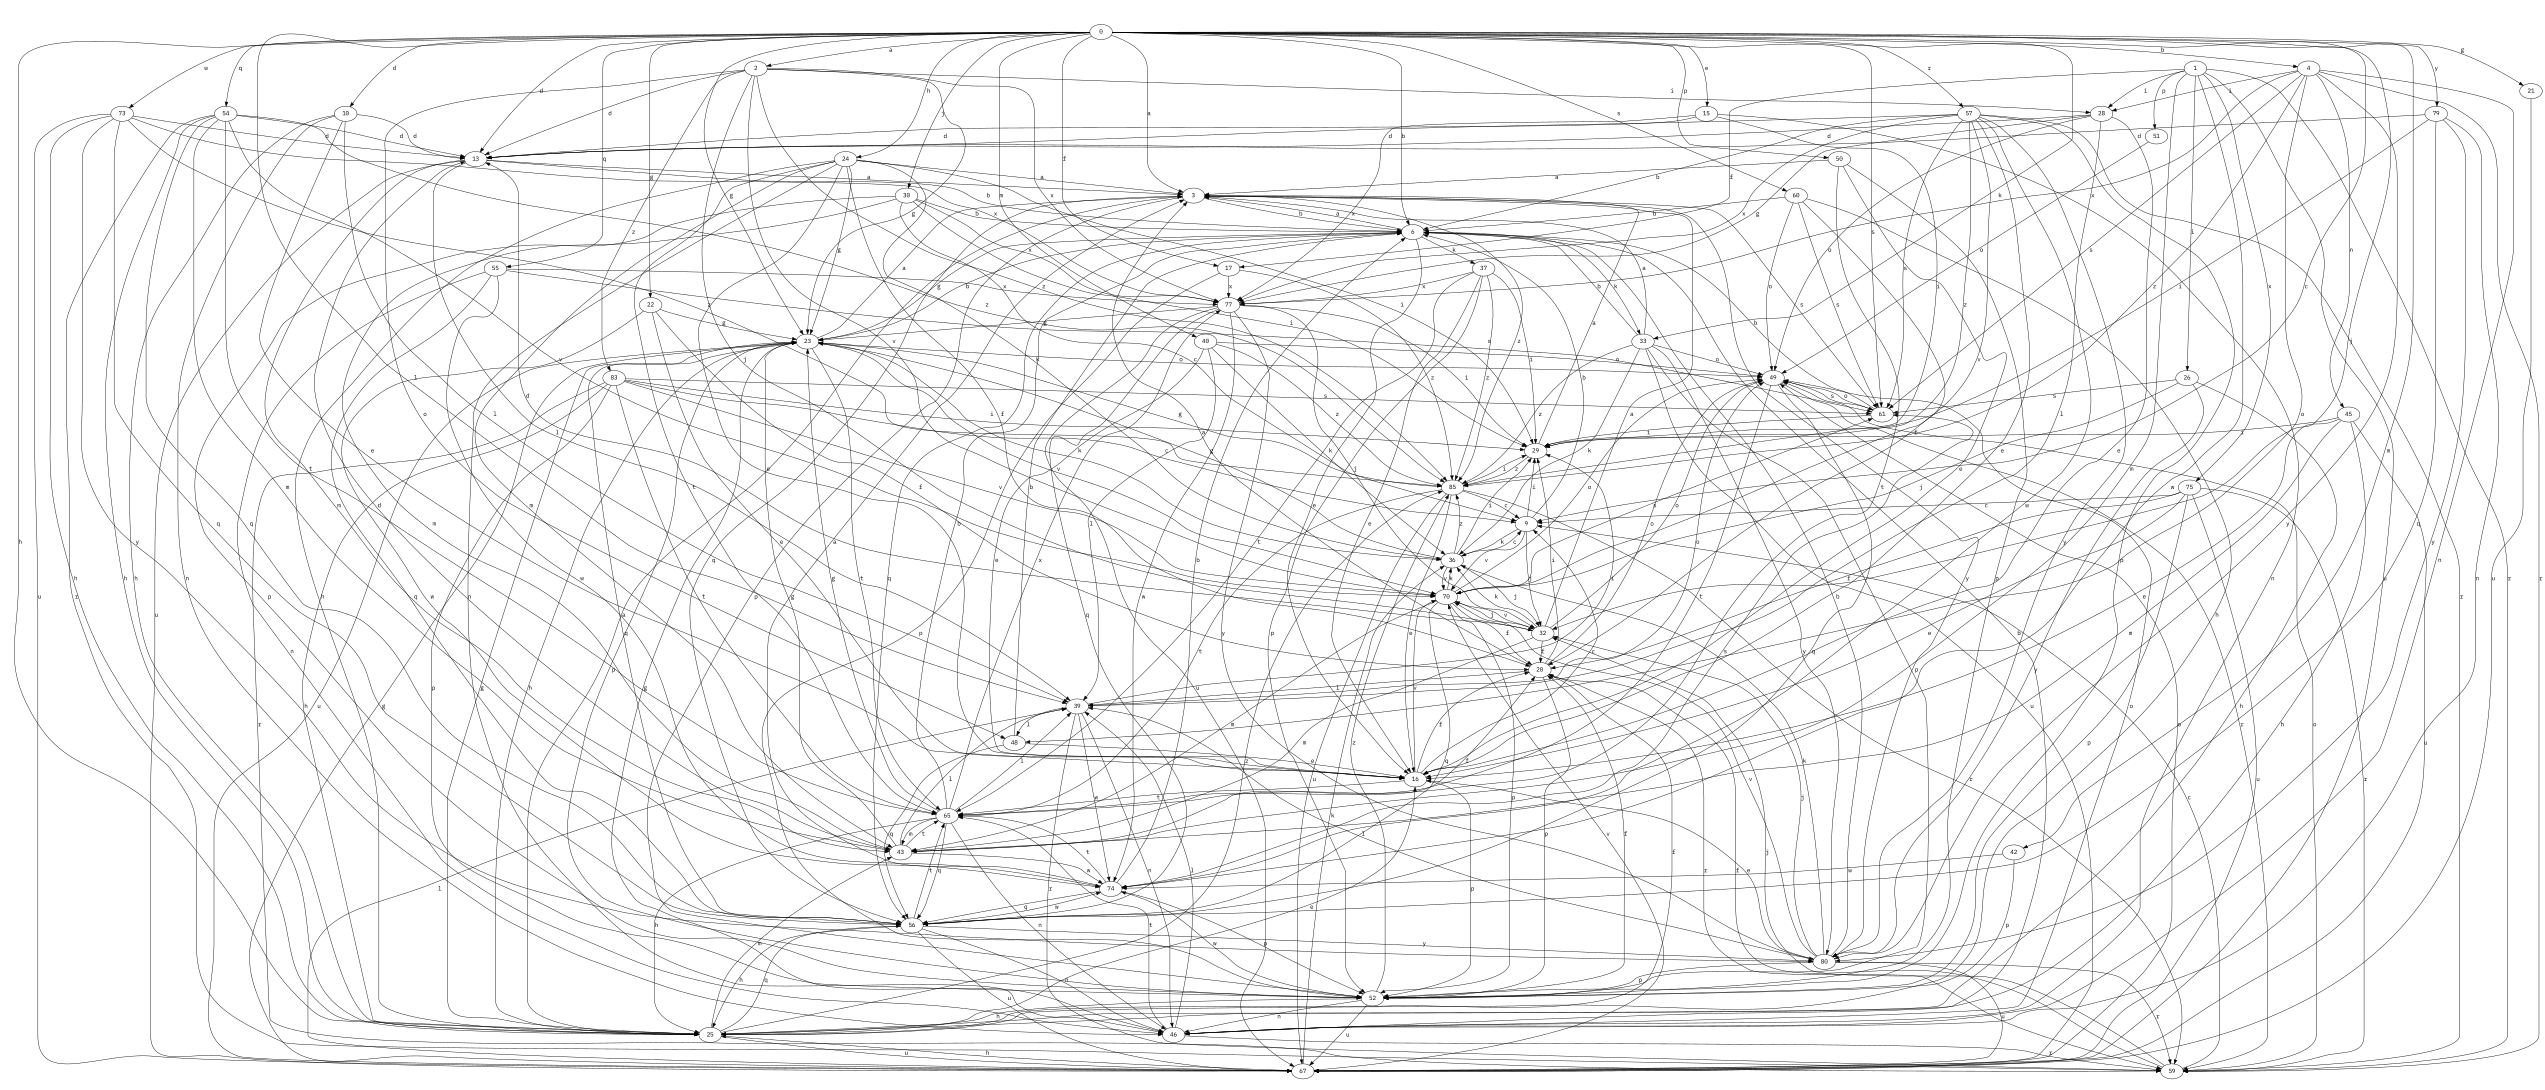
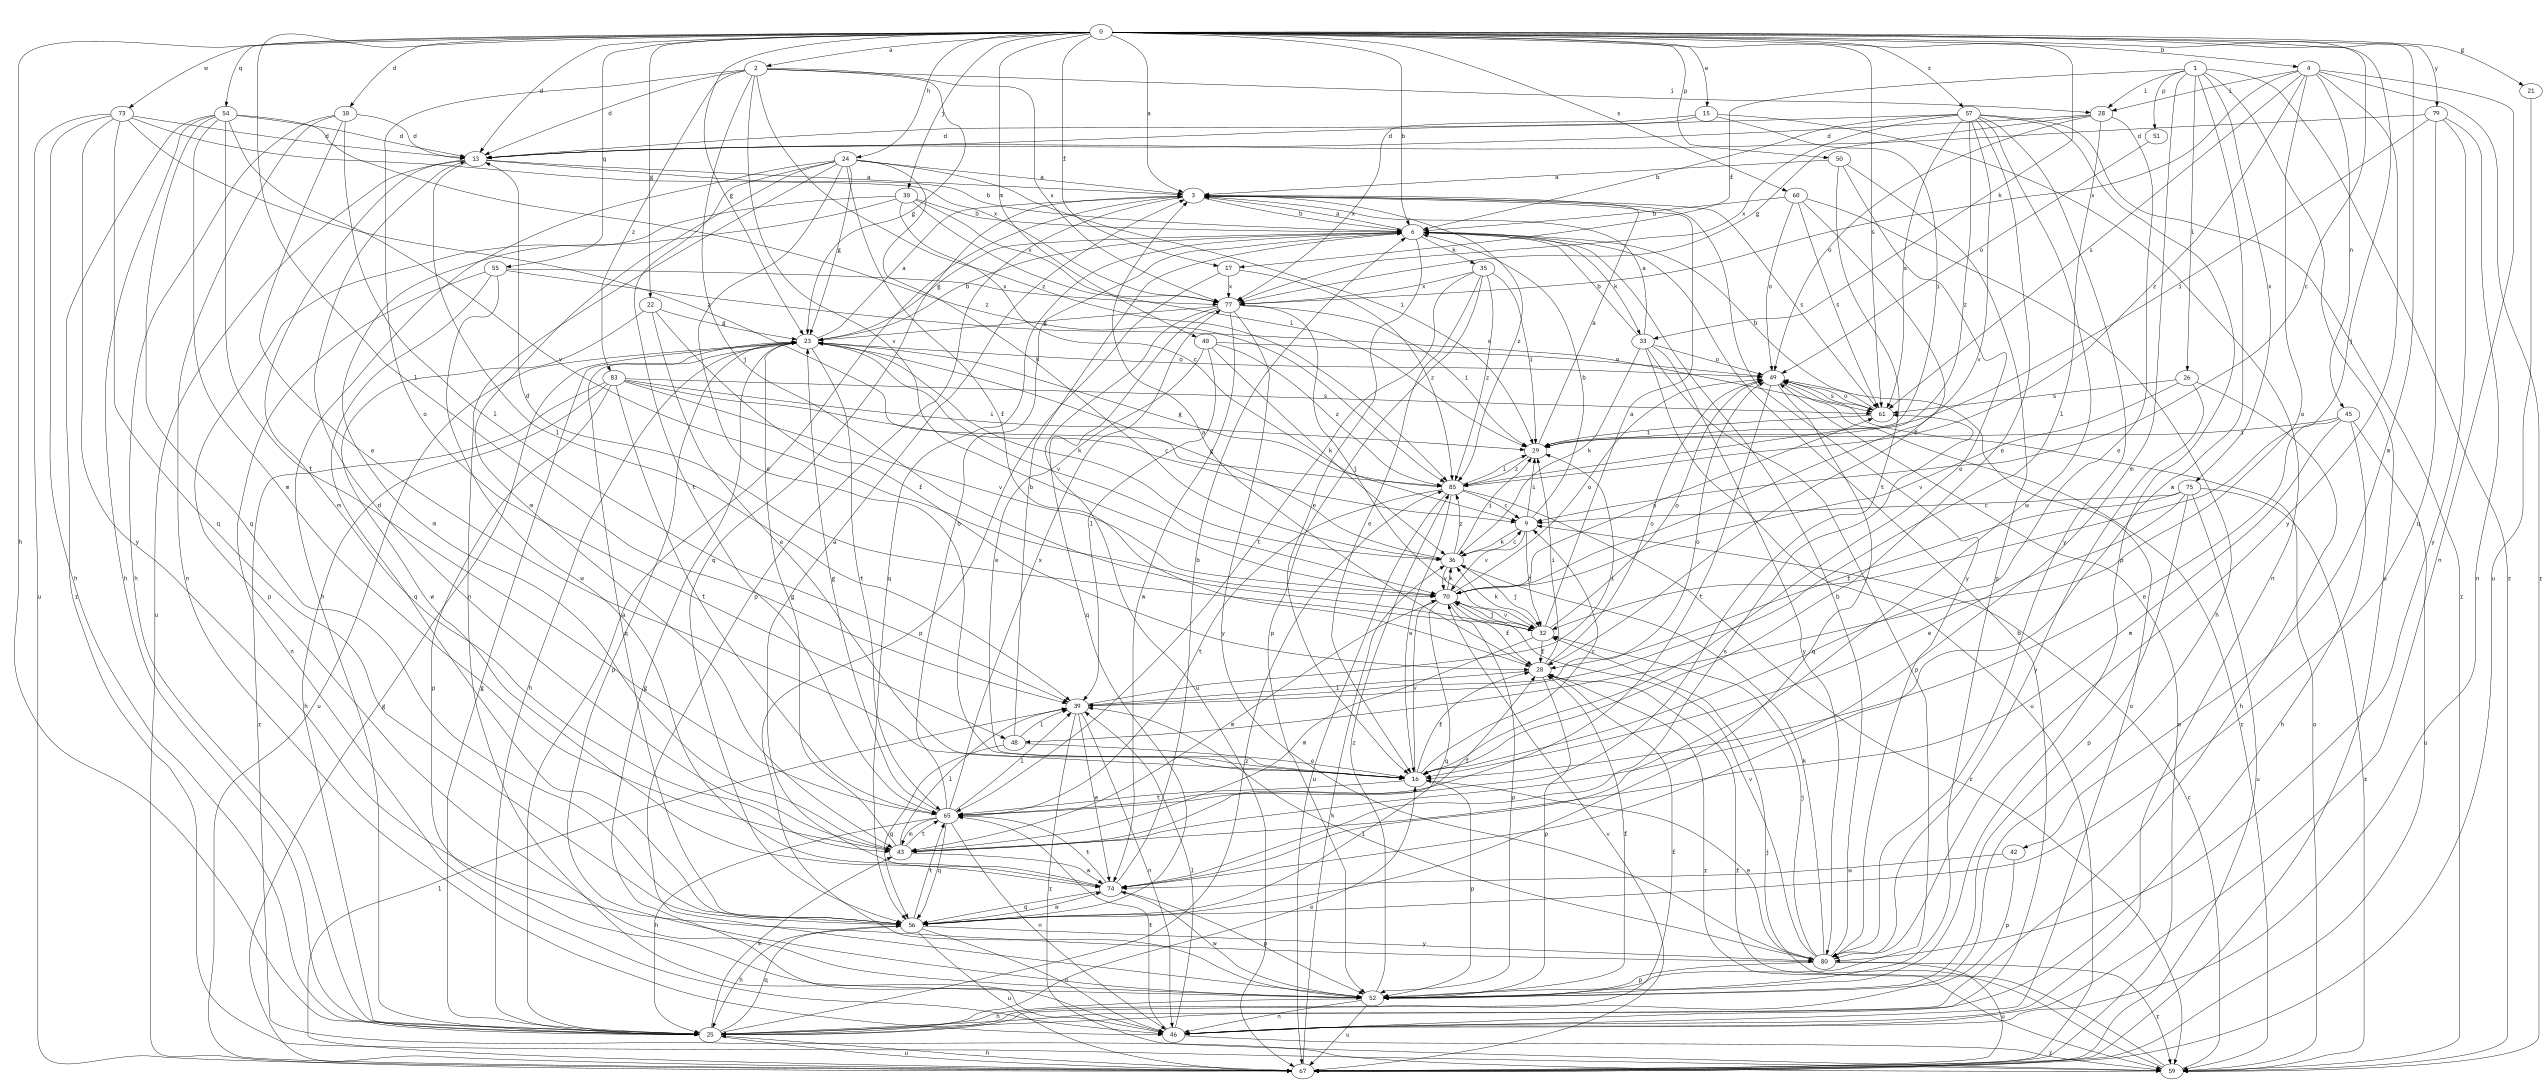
node "37": label "37" -> "35"
edge "33" -> "85": removed, label "z"
edge "26" -> "70": label "j" -> "v"
edge "39" -> "48": reversed
